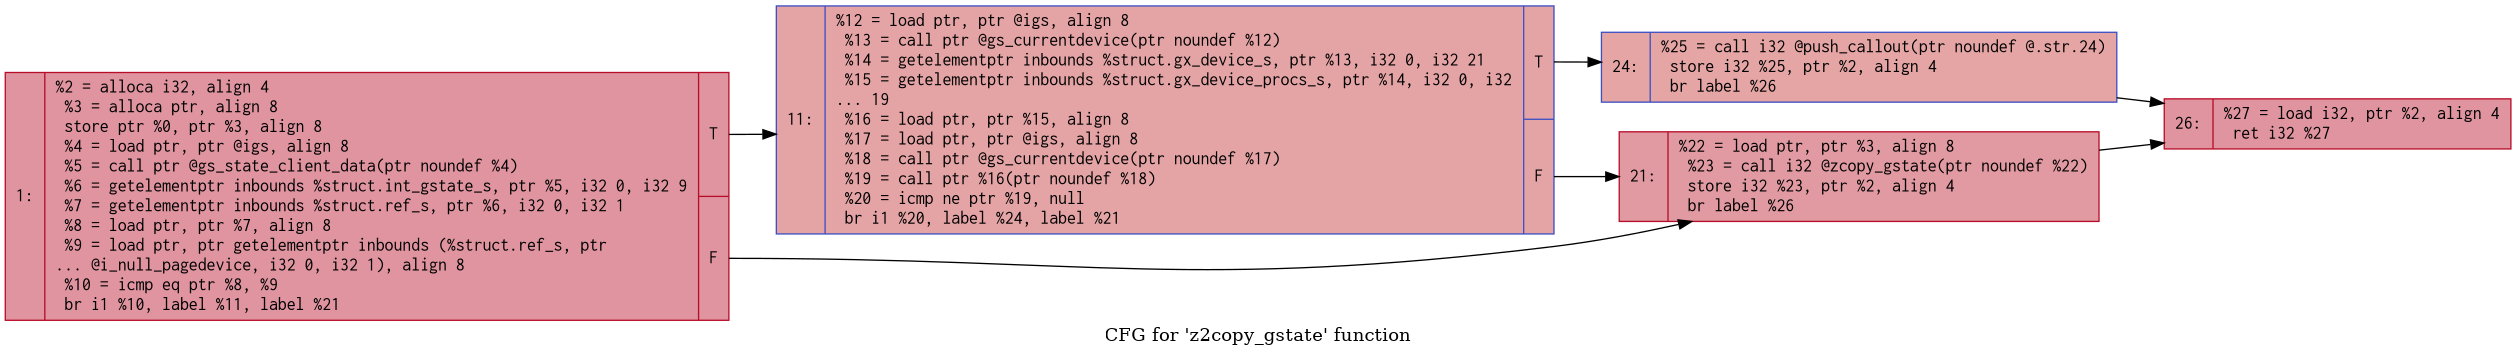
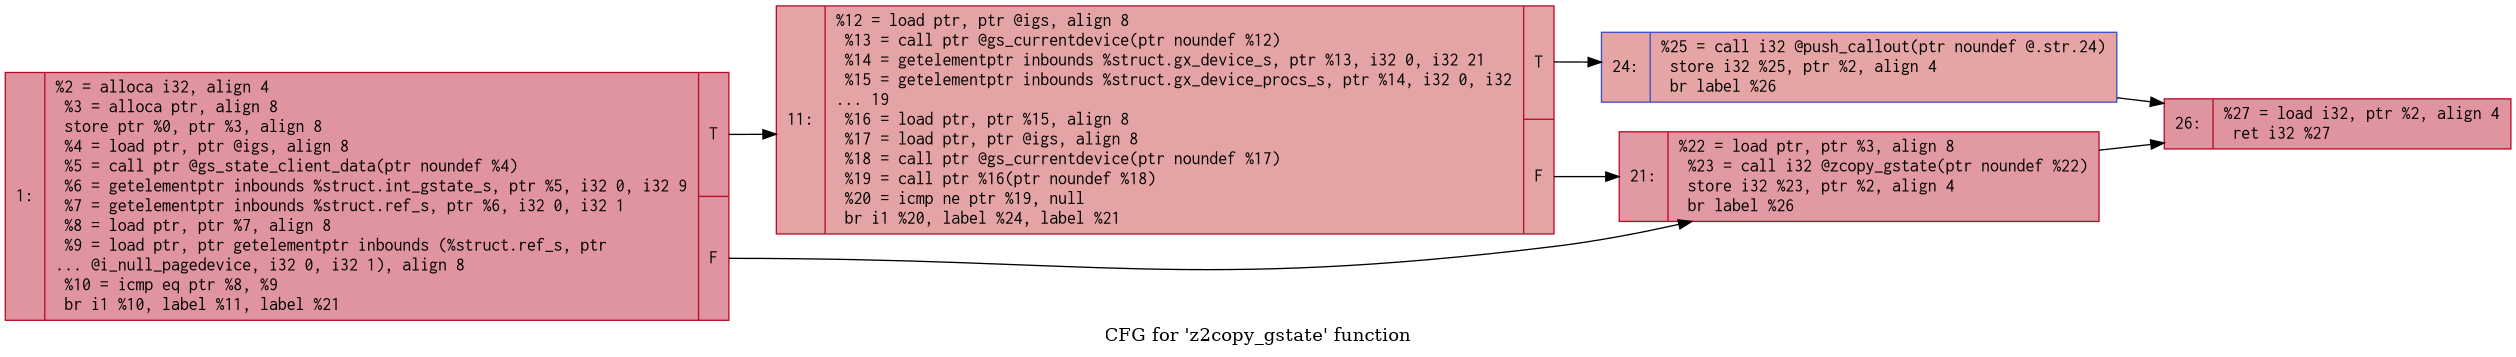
node "11:": color #3d50c3ff -> #b70d28ff
